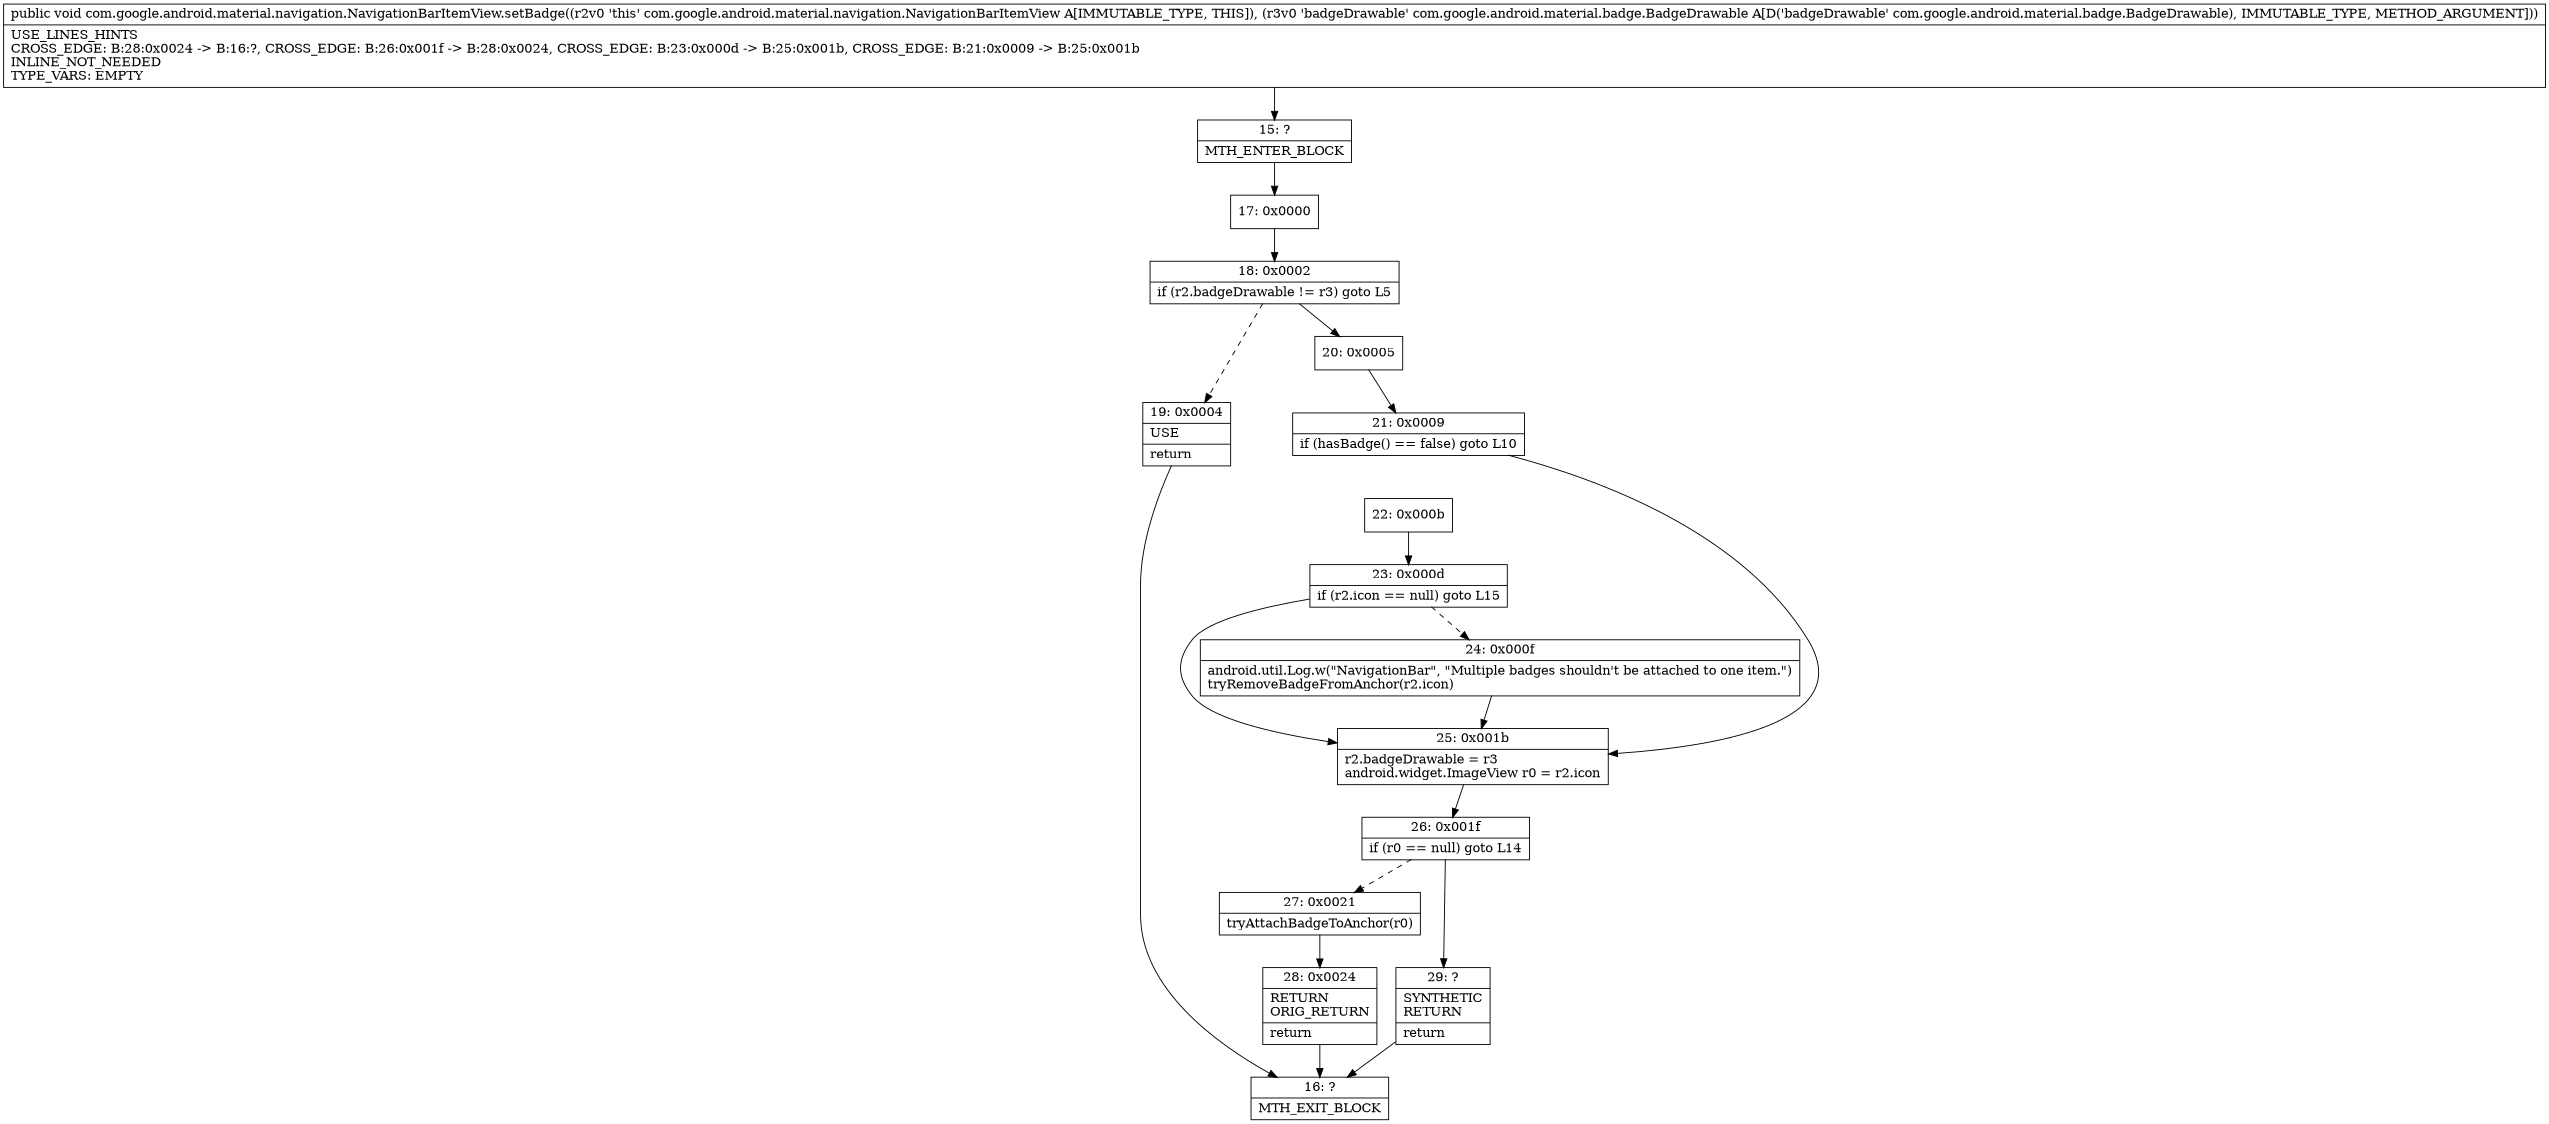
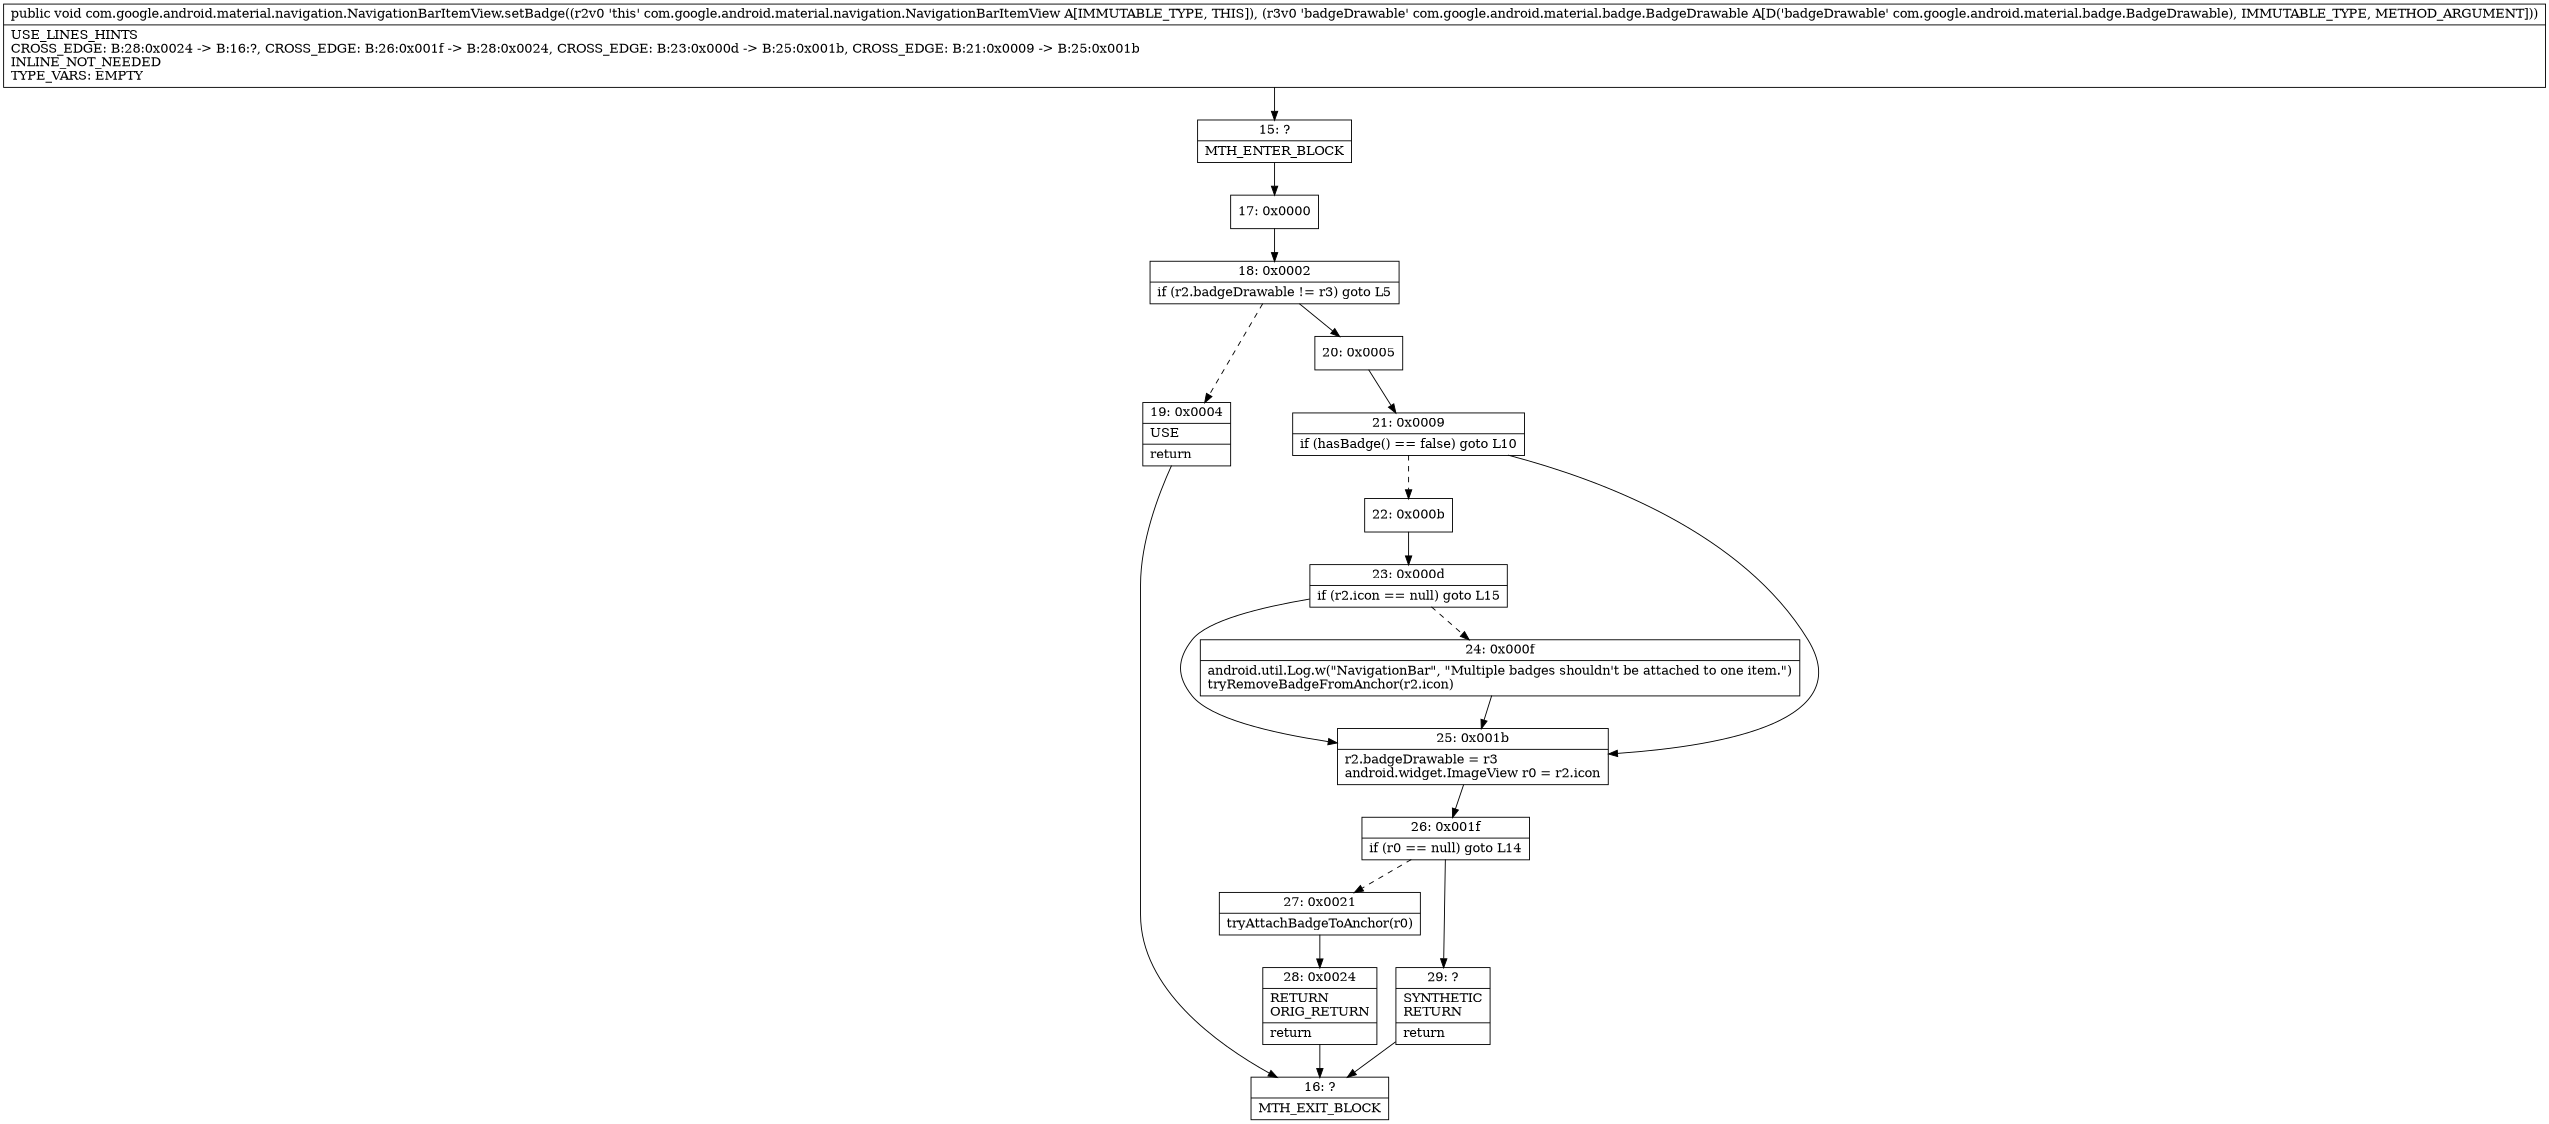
edge "21: 0x0009" -> "22: 0x000b": added
